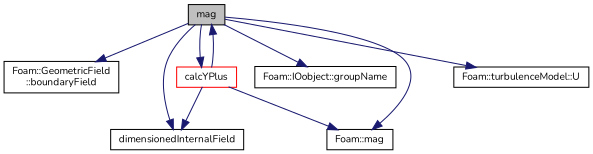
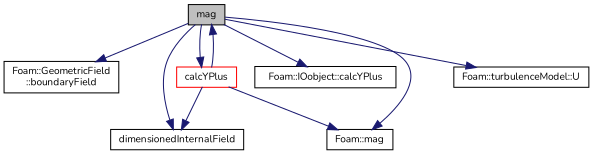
node "Foam::IOobject::groupName": label "Foam::IOobject::groupName" -> "Foam::IOobject::calcYPlus"
